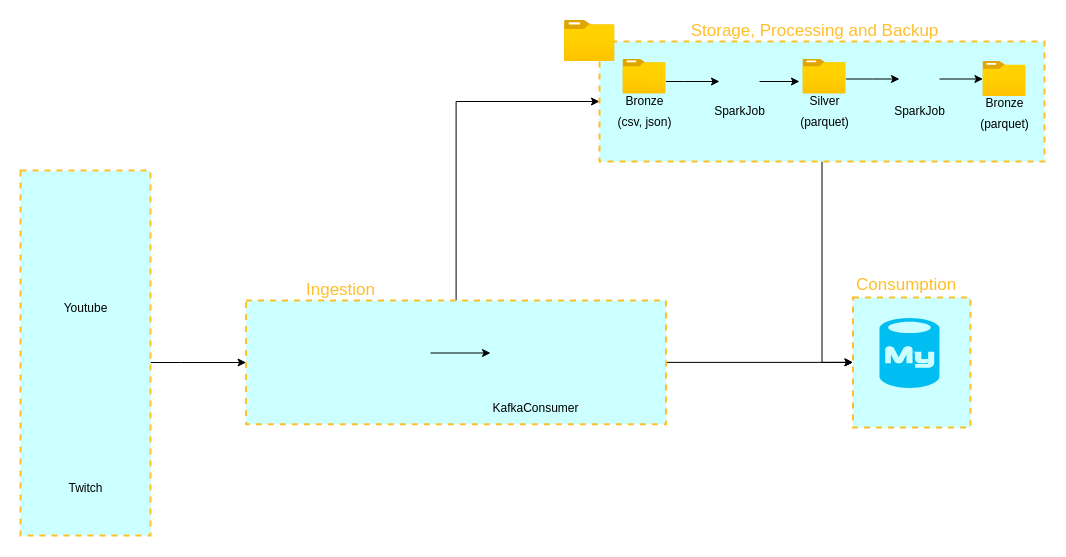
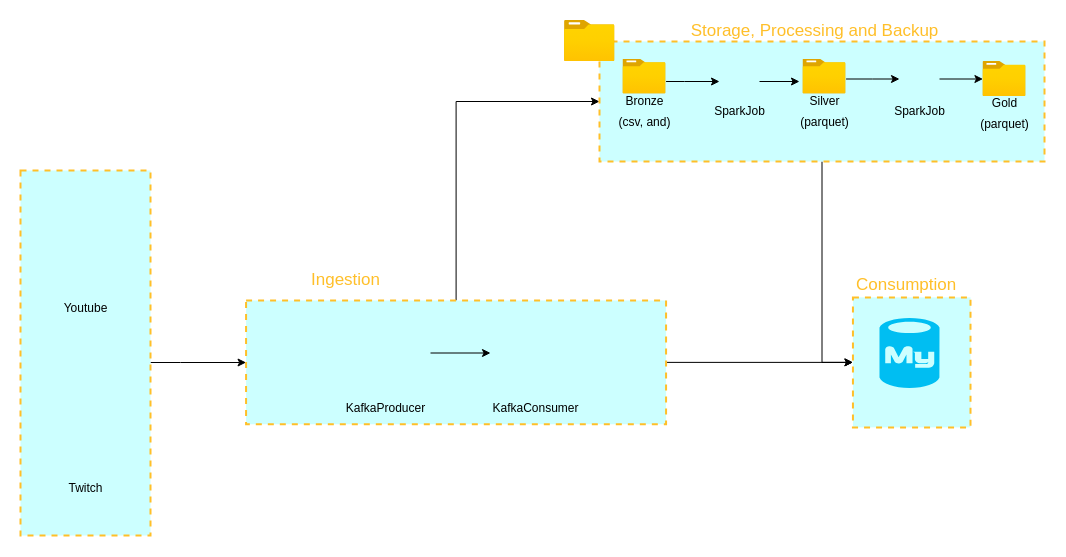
node "Bronze (csv, json)": label "Bronze (csv, json)" -> "Bronze (csv, and)"
node "Bronze (parquet)": label "Bronze (parquet)" -> "Gold (parquet)"
node "Ingestion": moved (341, 291) -> (346, 281)
node "KafkaProducer": added
